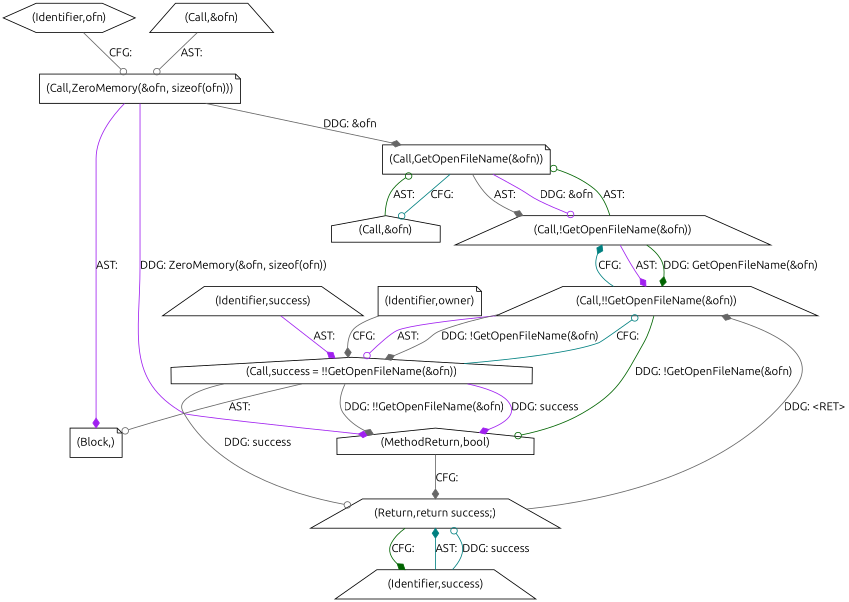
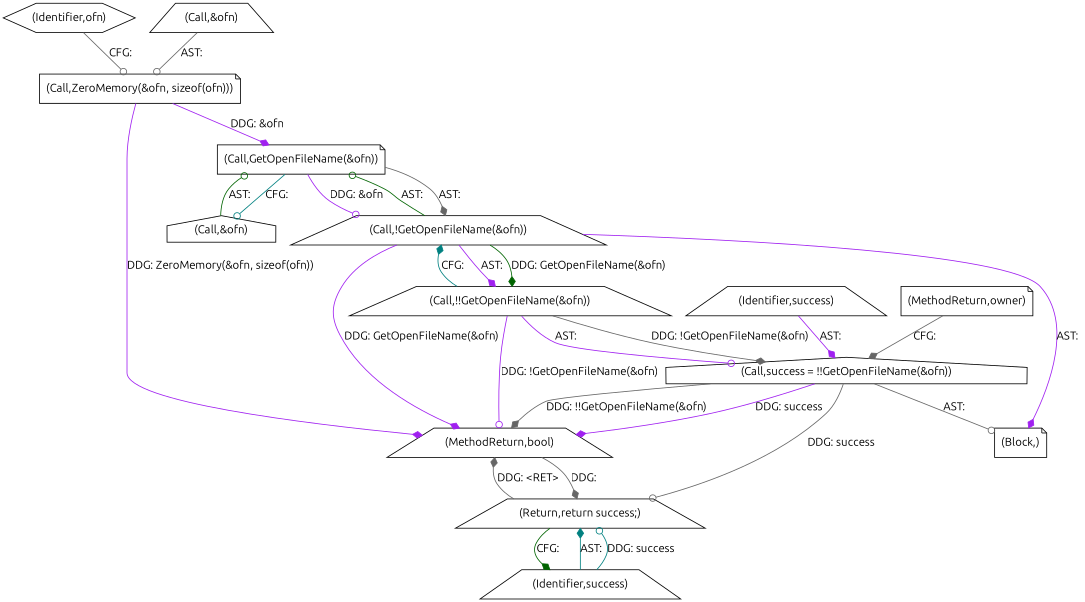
edge "(Call,ZeroMemory(&ofn, sizeof(ofn)))" -> "(Call,GetOpenFileName(&ofn))": color gray40 -> purple
edge "(Call,ZeroMemory(&ofn, sizeof(ofn)))" -> "(Block,)": now "(Call,!GetOpenFileName(&ofn))" -> "(Block,)"
node "(Identifier,owner)": label "(Identifier,owner)" -> "(MethodReturn,owner)"
edge "(Call,!GetOpenFileName(&ofn))" -> "(MethodReturn,bool)": added, label "DDG: GetOpenFileName(&ofn)"
edge "(Call,success = !!GetOpenFileName(&ofn))" -> "(Call,!!GetOpenFileName(&ofn))": removed, label "CFG:"
edge "(Call,!!GetOpenFileName(&ofn))" -> "(MethodReturn,bool)": color darkgreen -> purple
node "(MethodReturn,bool)": shape house -> trapezium
edge "(Return,return success;)" -> "(Call,!!GetOpenFileName(&ofn))": now "(Return,return success;)" -> "(MethodReturn,bool)"
edge "(MethodReturn,bool)" -> "(Return,return success;)": label "CFG: " -> "DDG: "
